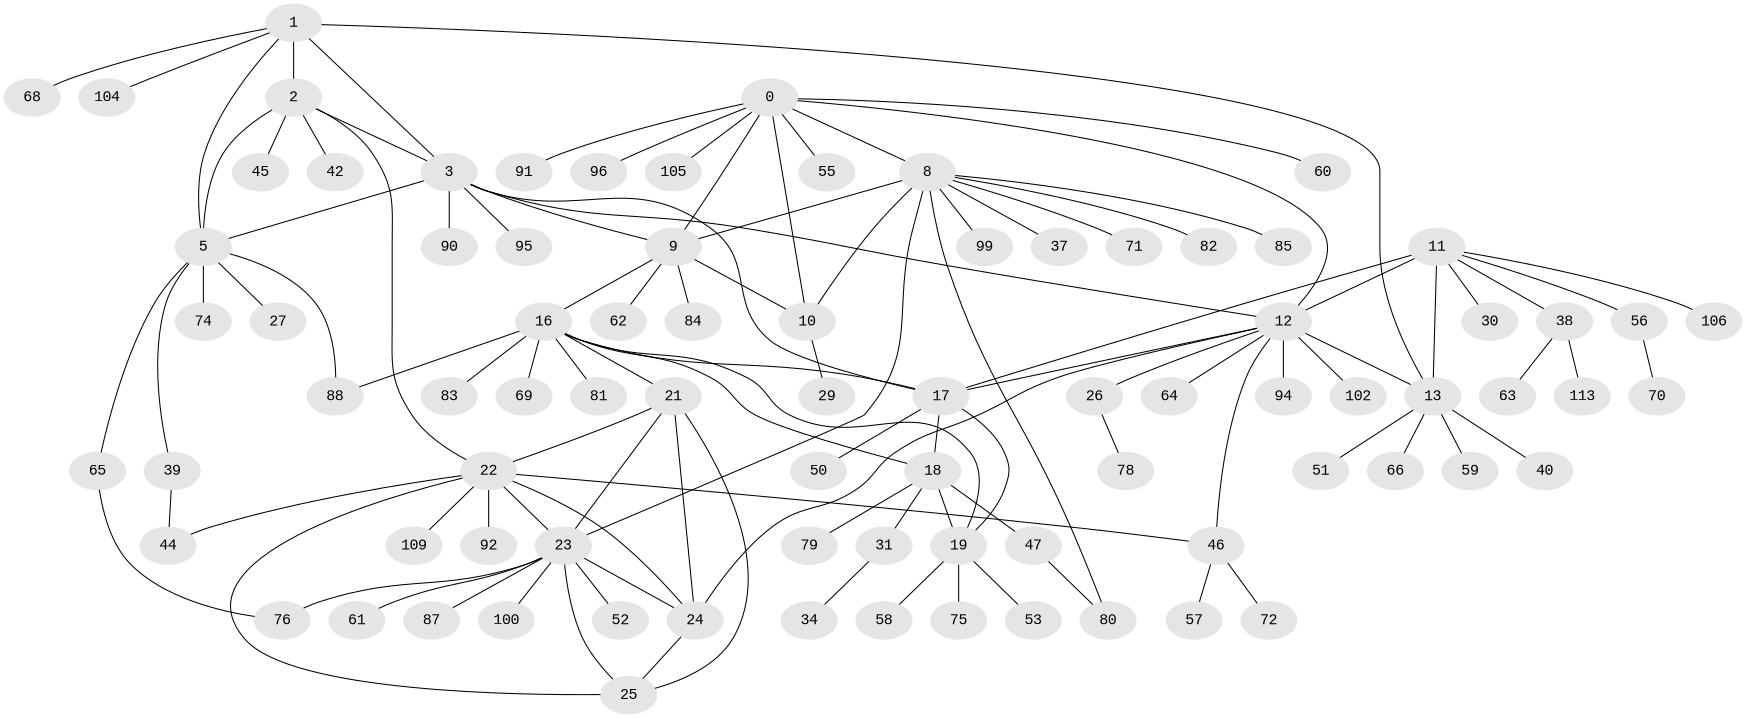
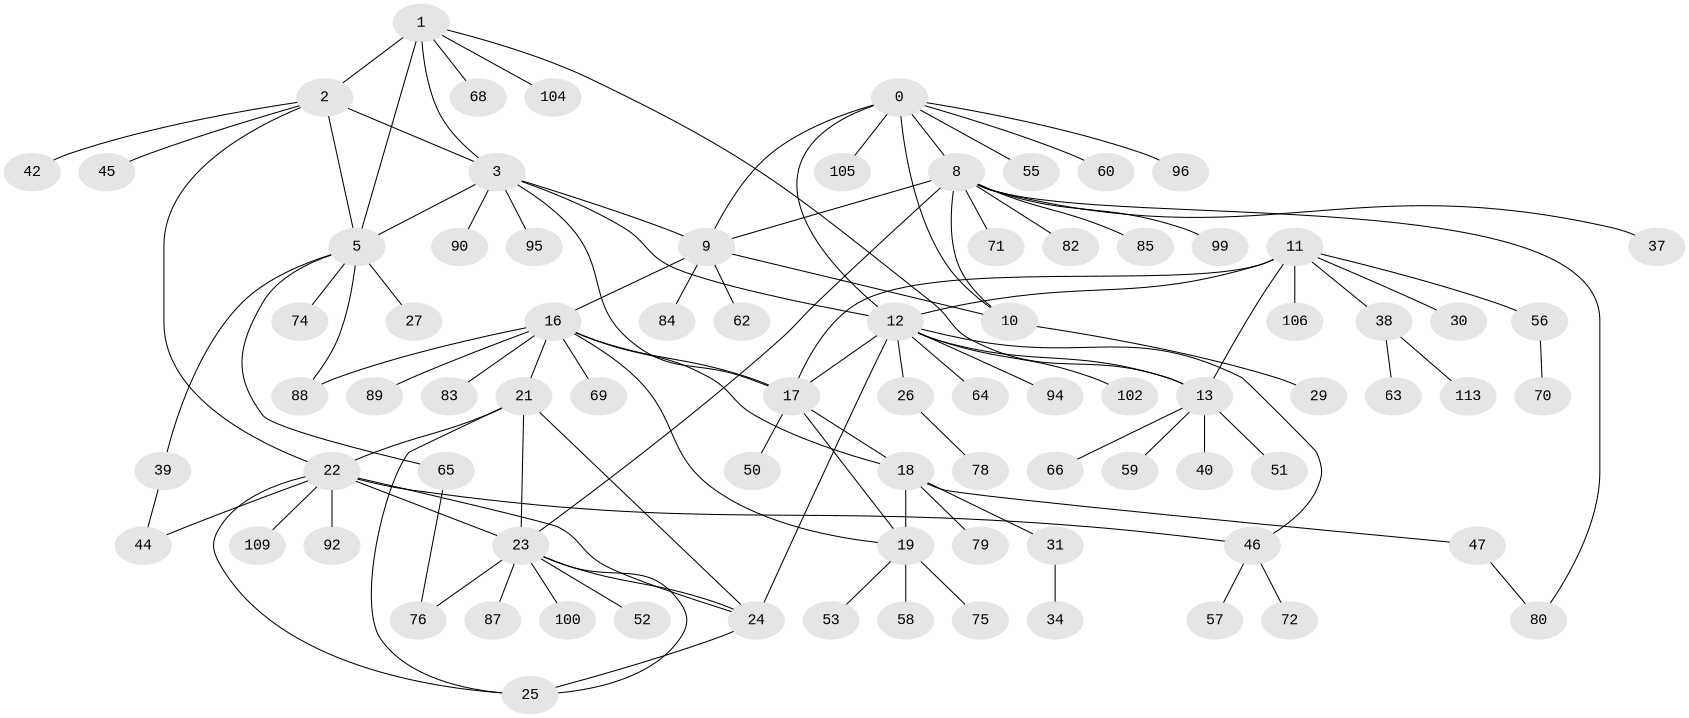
node "91": removed
node "81": label "81" -> "89"
node "61": removed
